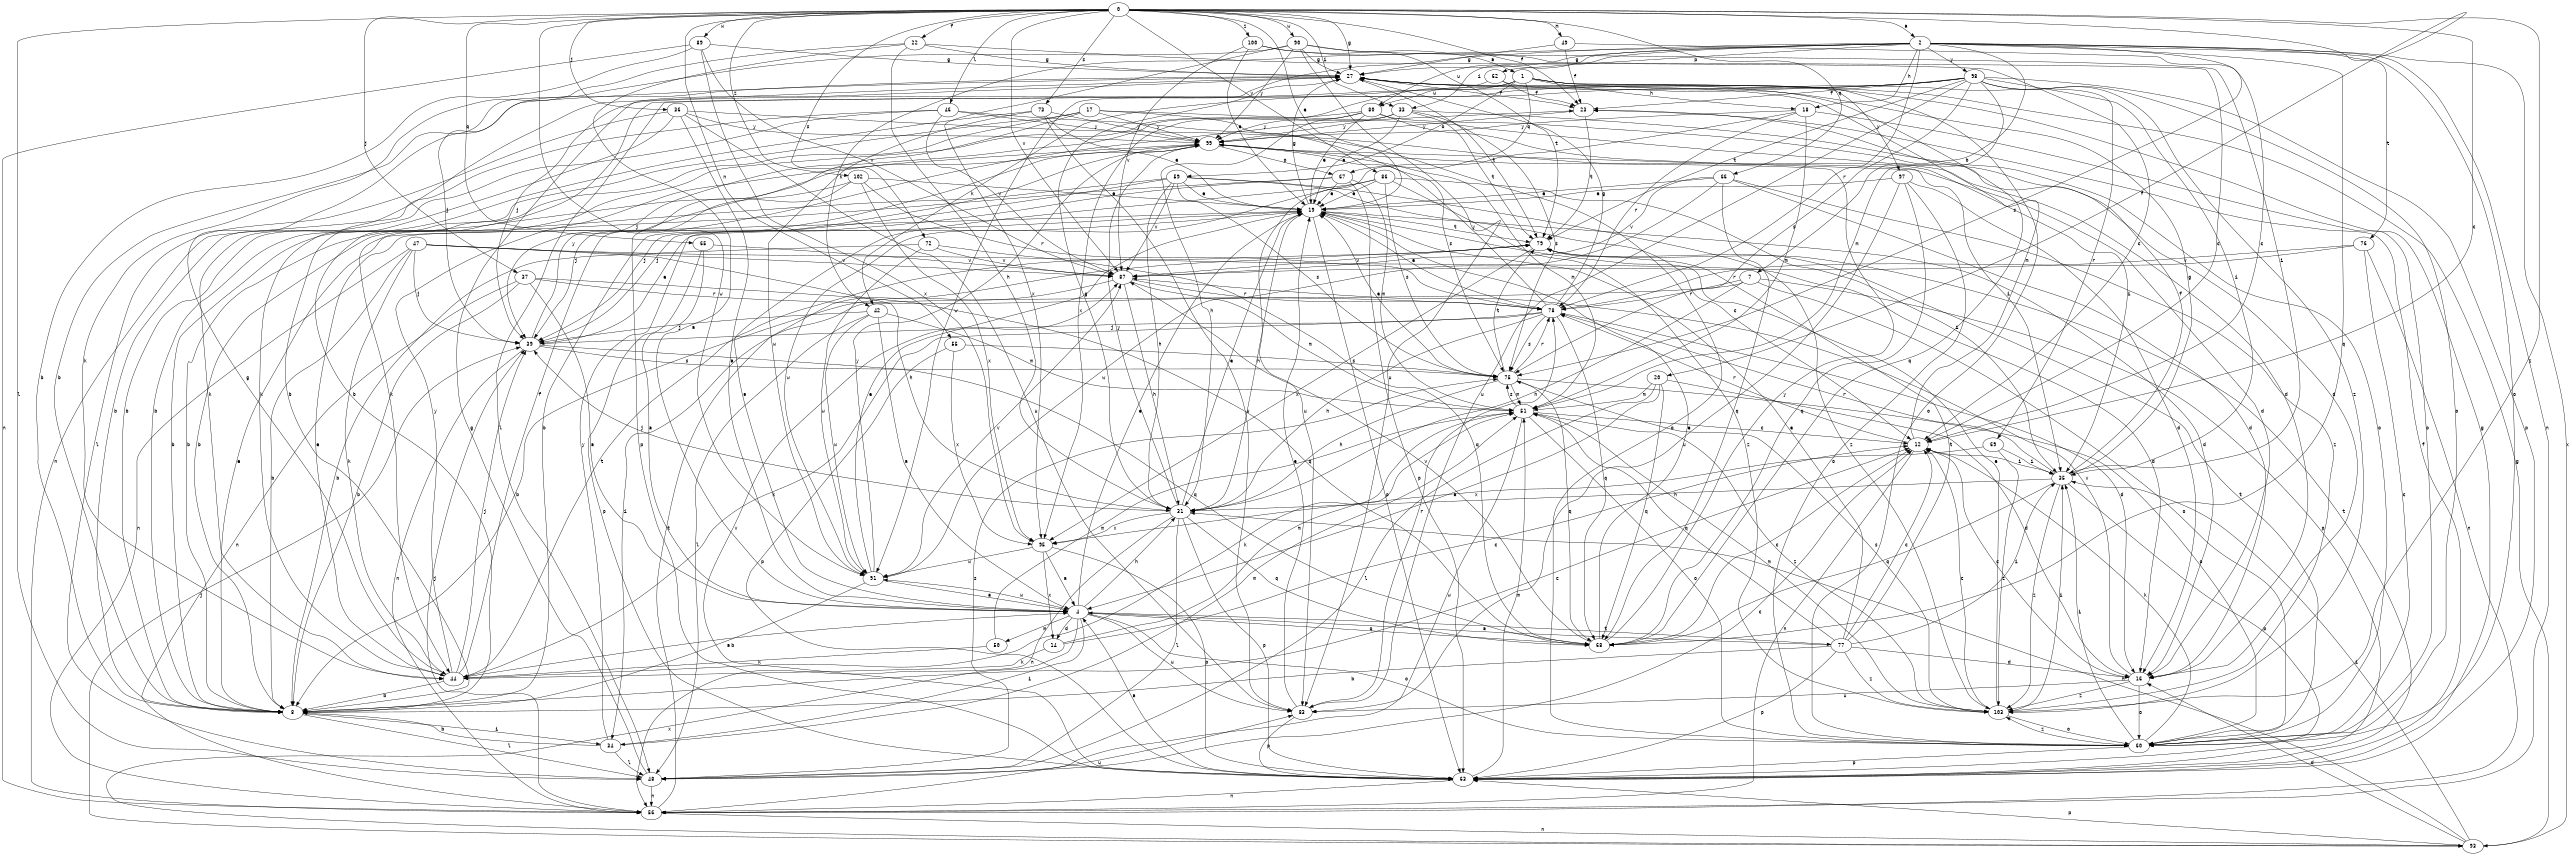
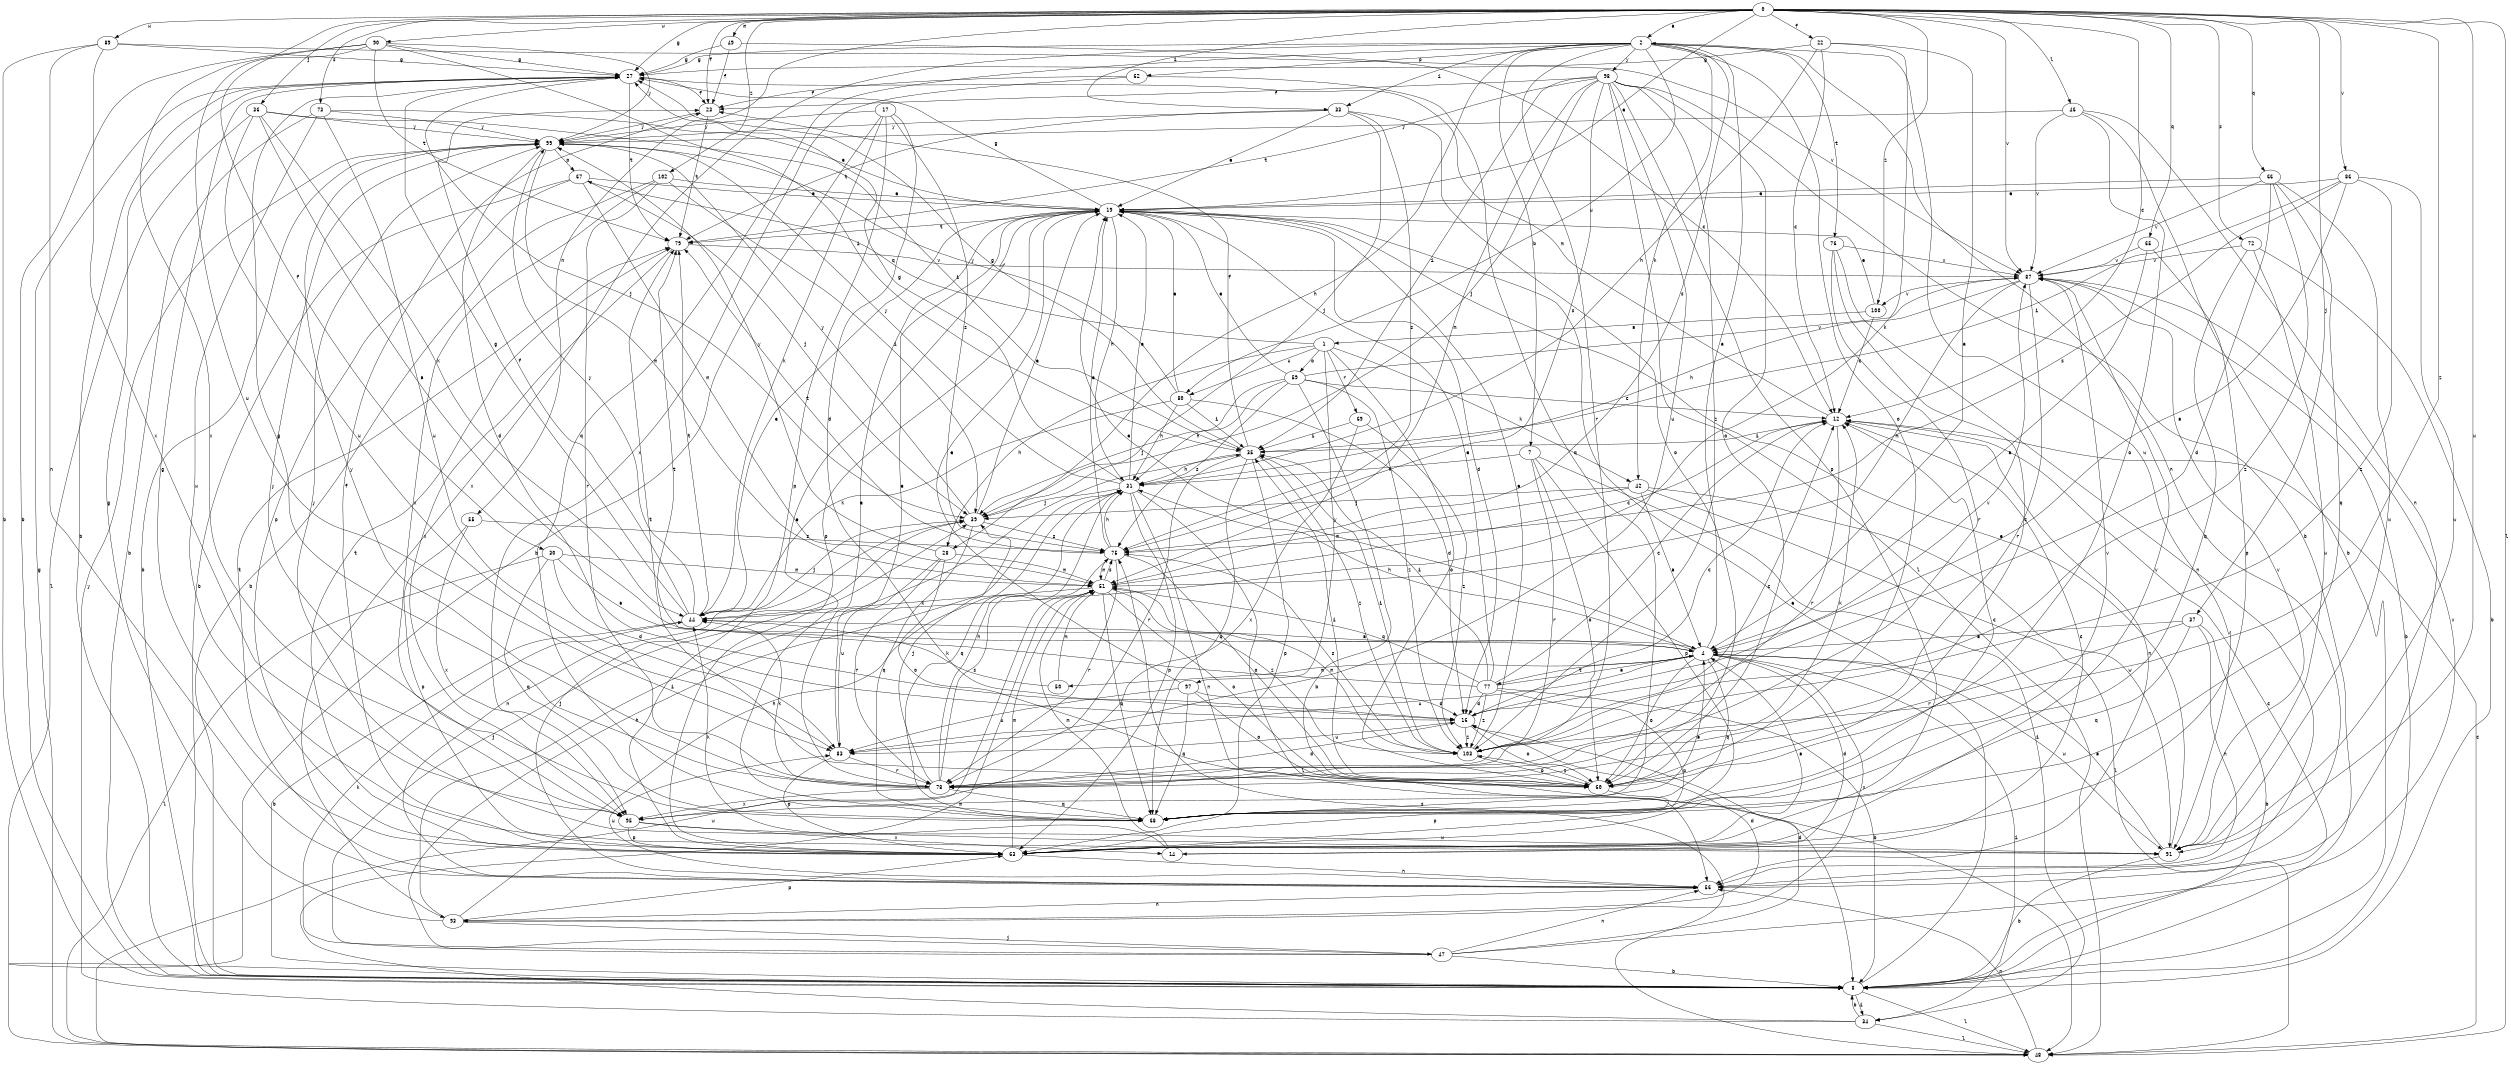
node "18": label "18" -> "28"
edge "100" -> "87": reversed
edge "102" -> "39": label "j" -> "i"
edge "4" -> "2": added, label "a"
node "20": label "20" -> "30"
edge "75" -> "68": now "51" -> "68"
edge "31" -> "95": now "78" -> "95"
edge "93" -> "39": now "93" -> "47"
